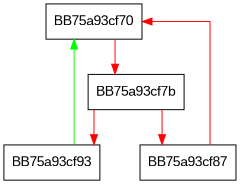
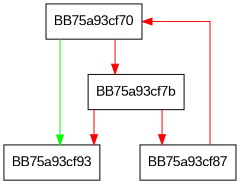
edge "BB75a93cf93" -> "BB75a93cf70": reversed
